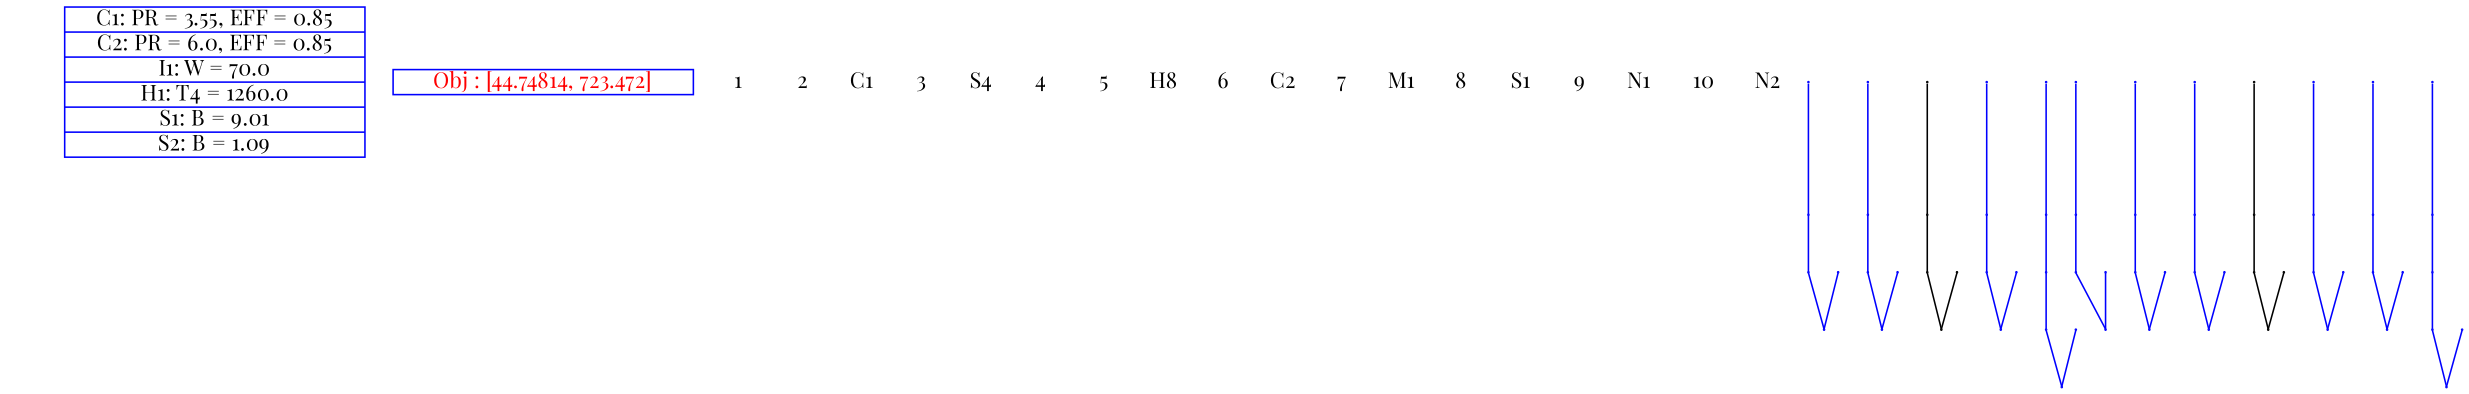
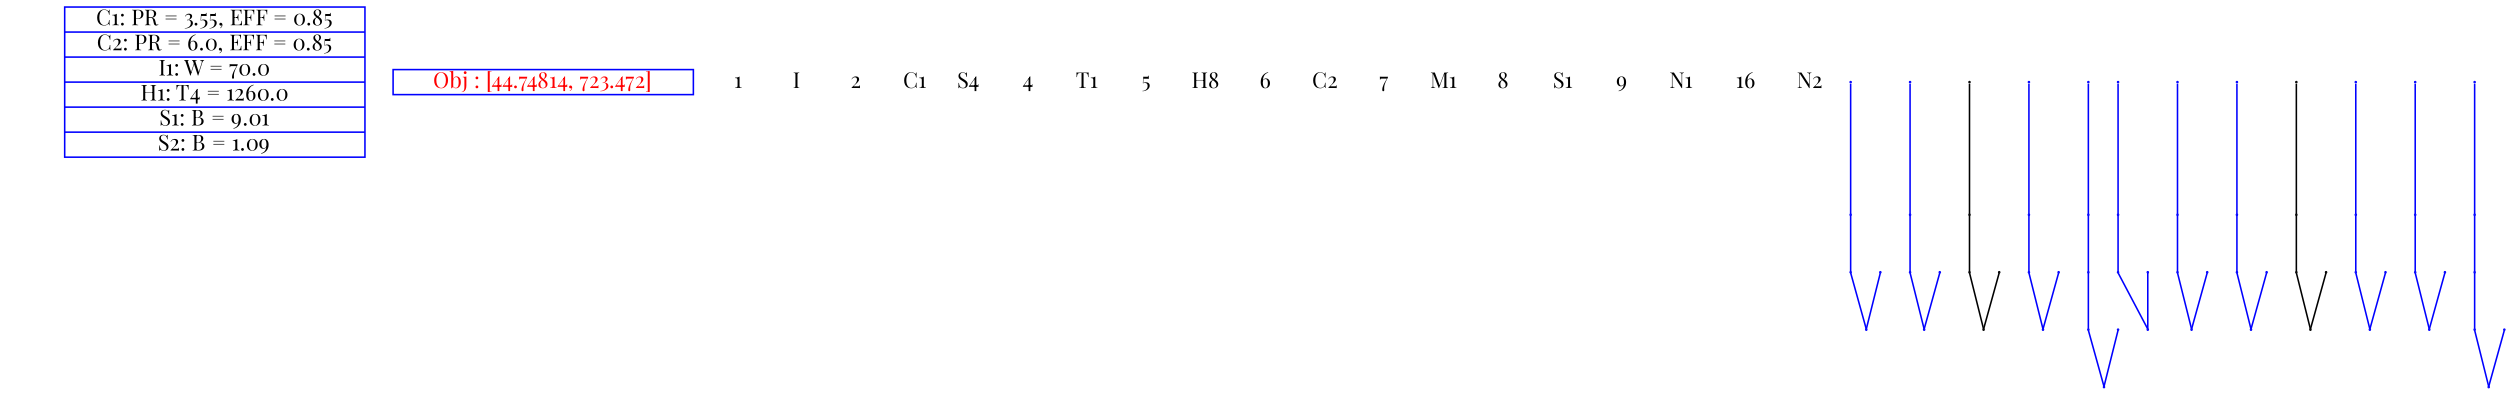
node "I": added
node "3": removed
node "T1": added
node "10": label "10" -> "16"
